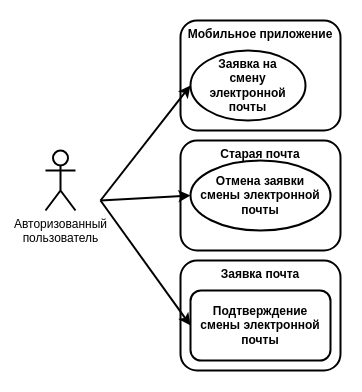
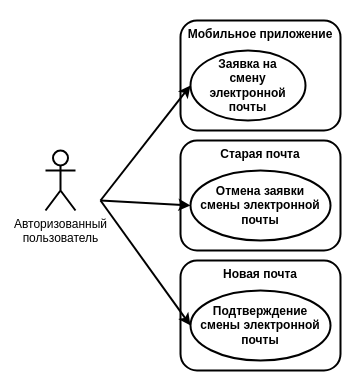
node "Отмена заявки смены электронной почты": moved (261, 196) -> (261, 206)
node "Заявка почта": label "Заявка почта" -> "Новая почта"
node "Подтверждение смены электронной почты": shape rounded rectangle -> ellipse
